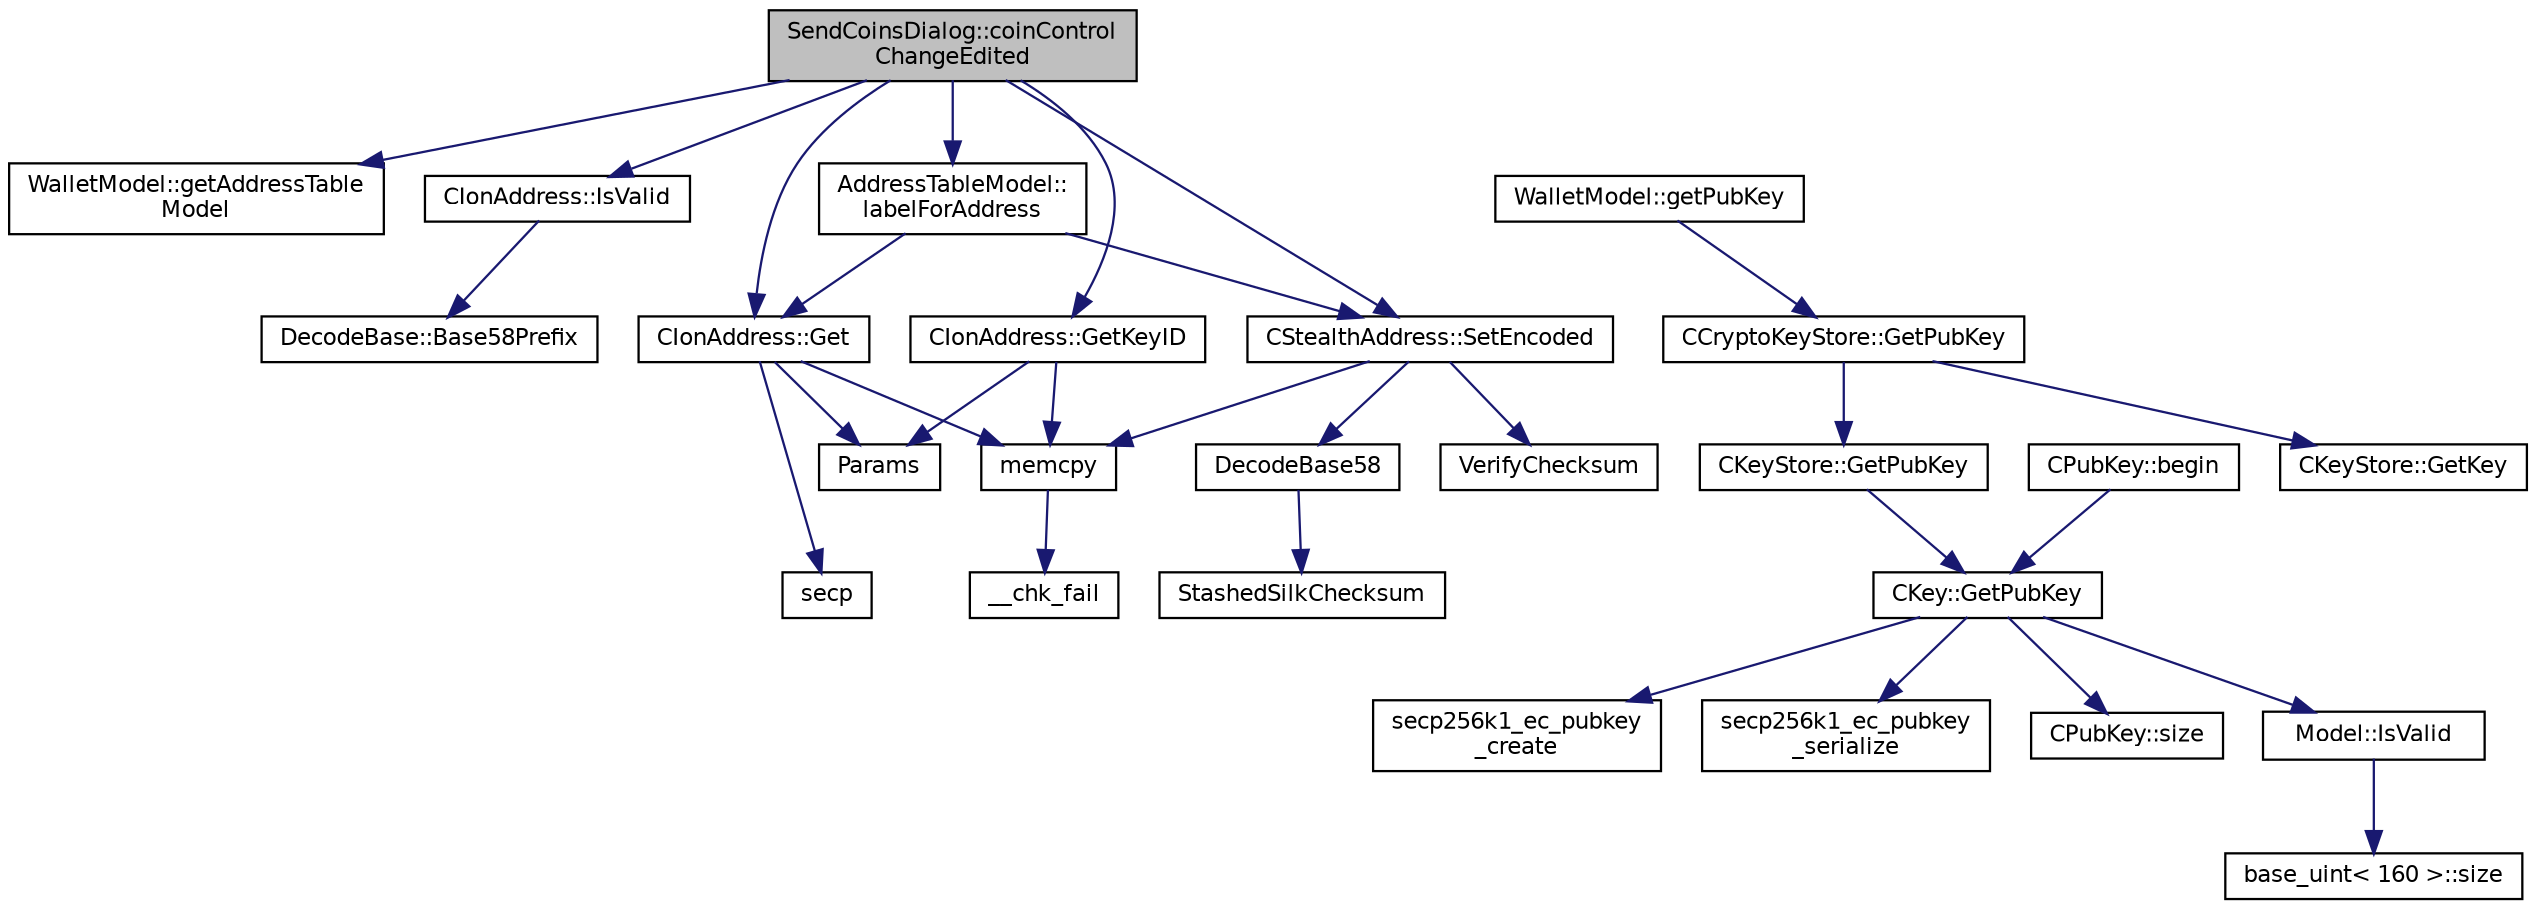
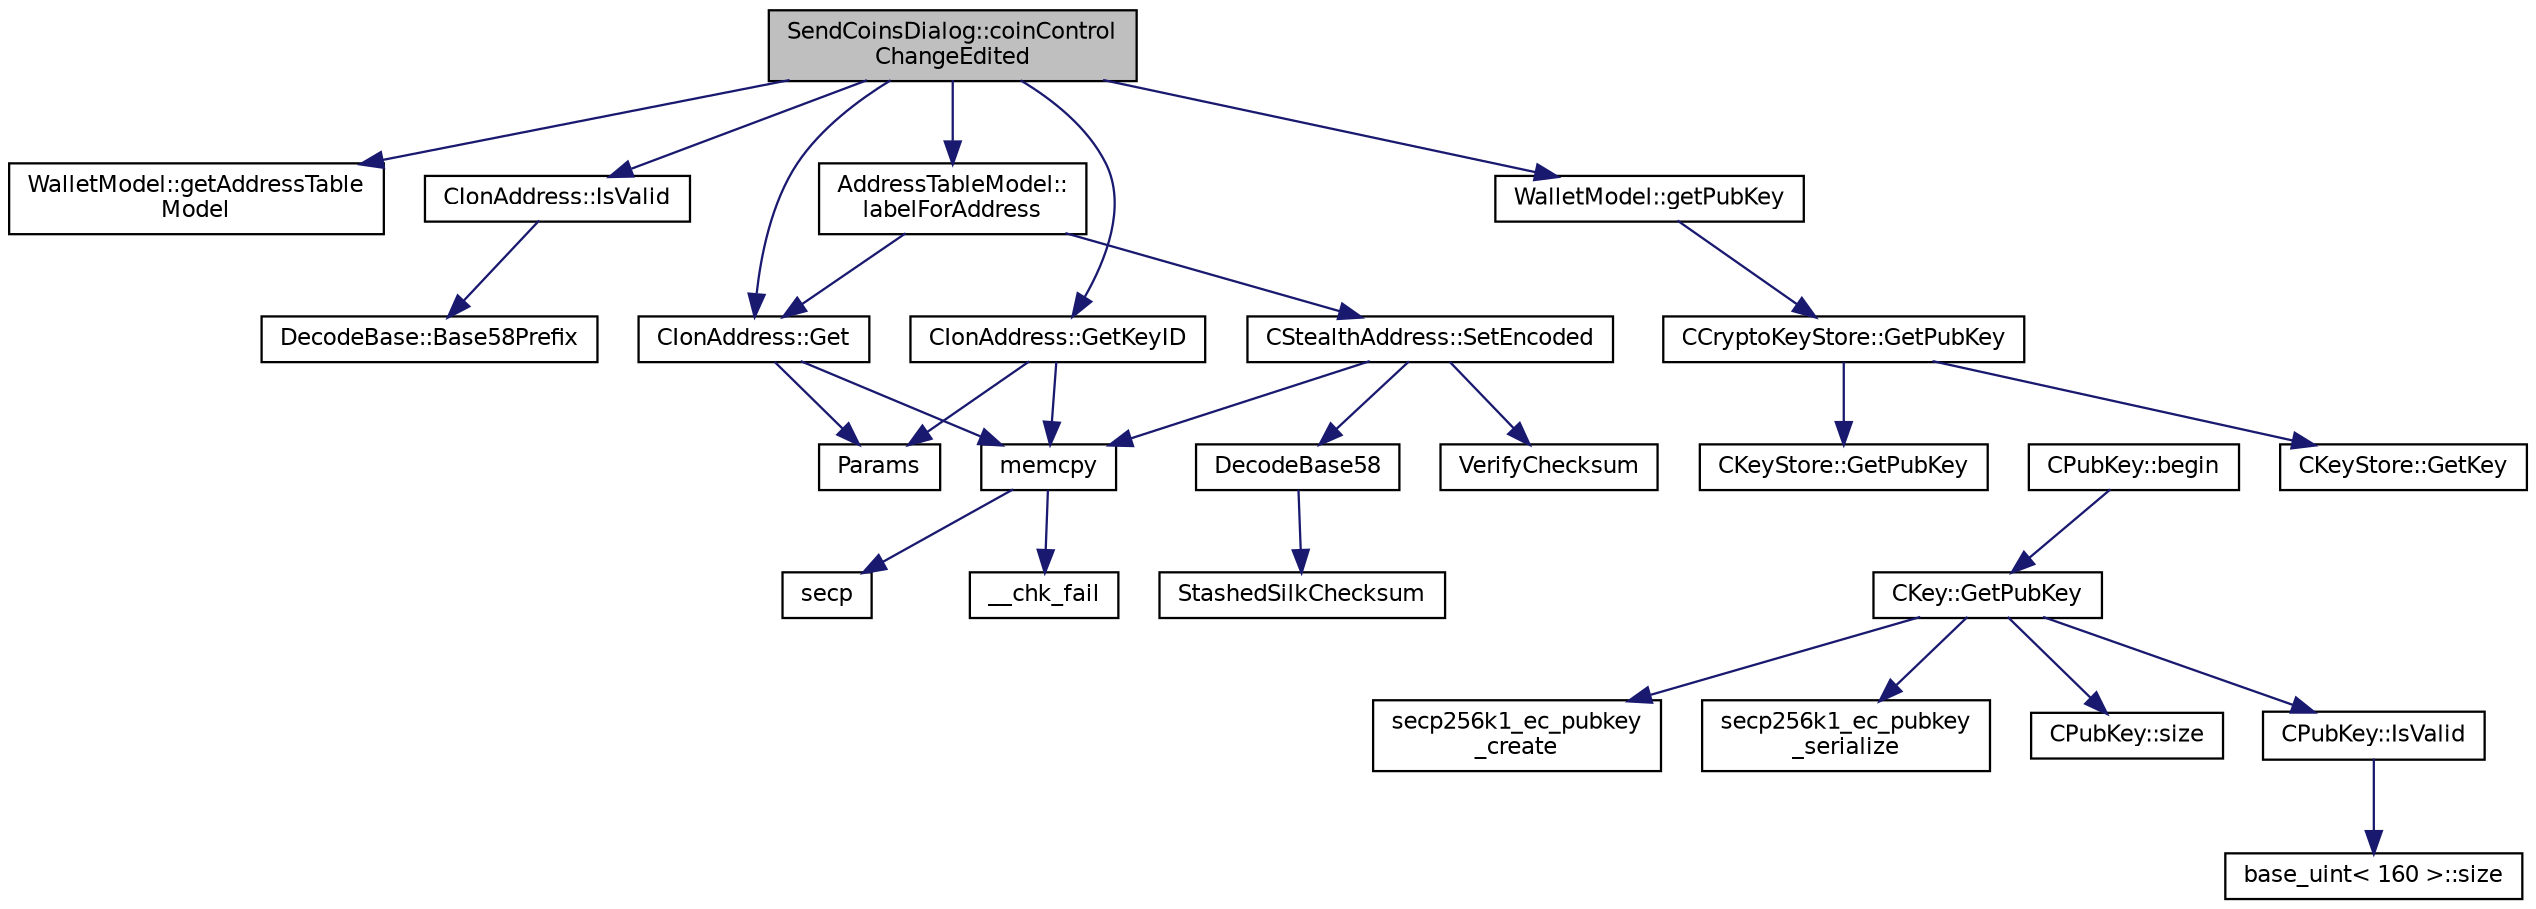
edge "SendCoinsDialog::coinControl ChangeEdited" -> "CStealthAddress::SetEncoded": now "SendCoinsDialog::coinControl ChangeEdited" -> "WalletModel::getPubKey"
edge "CIonAddress::Get" -> "secp": now "memcpy" -> "secp"
edge "CKeyStore::GetPubKey" -> "CKey::GetPubKey": removed
node "Model::IsValid": label "Model::IsValid" -> "CPubKey::IsValid"
